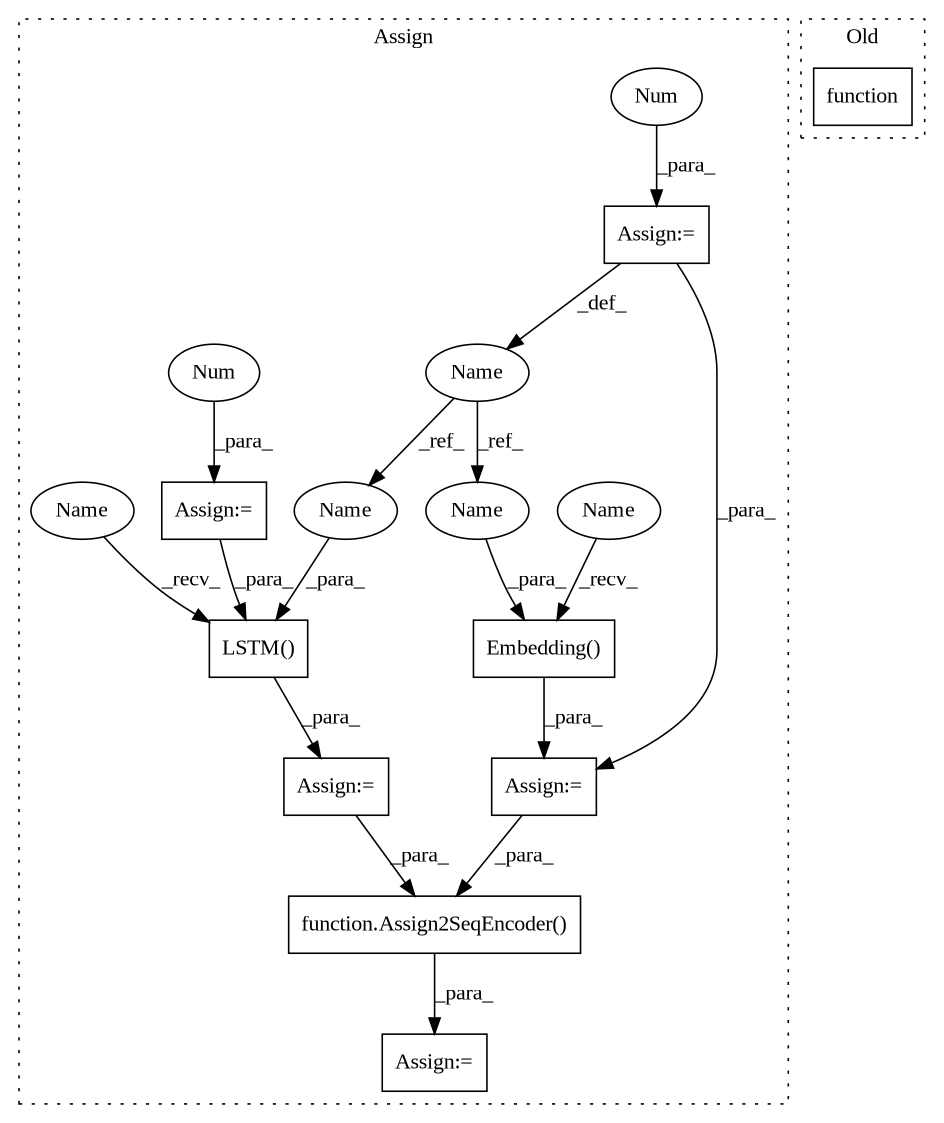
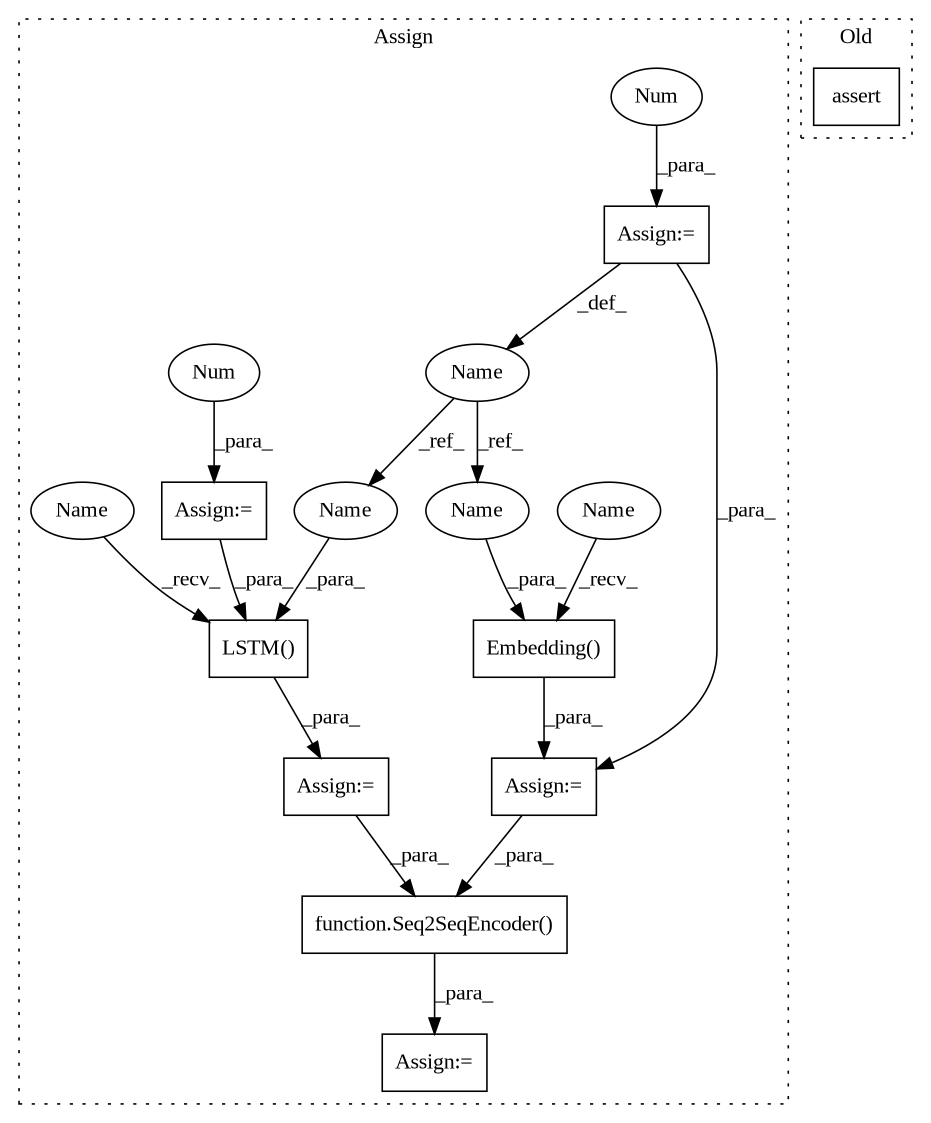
node "function": label "function" -> "assert"
node "function.Assign2SeqEncoder()": label "function.Assign2SeqEncoder()" -> "function.Seq2SeqEncoder()"
